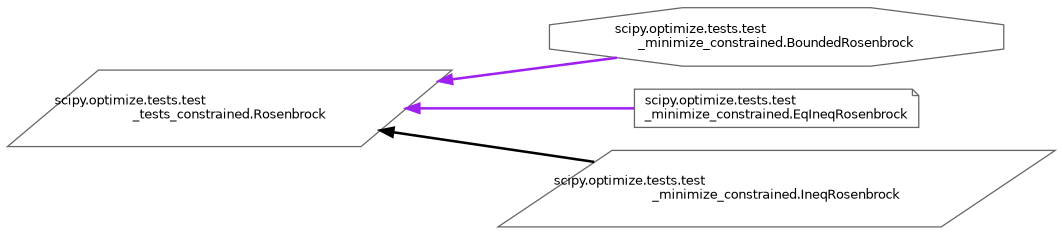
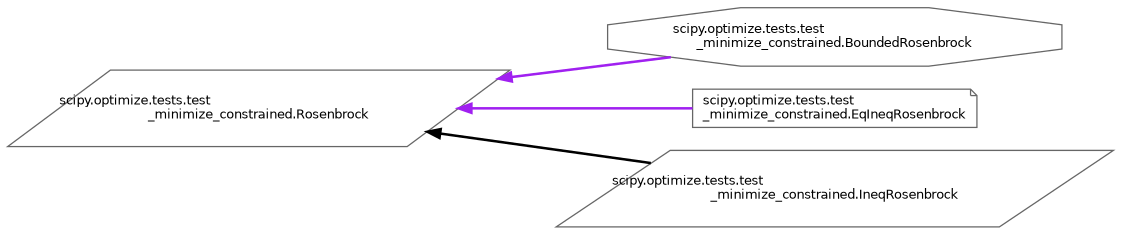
node "scipy.optimize.tests.test _tests_constrained.Rosenbrock": label "scipy.optimize.tests.test _tests_constrained.Rosenbrock" -> "scipy.optimize.tests.test _minimize_constrained.Rosenbrock"
